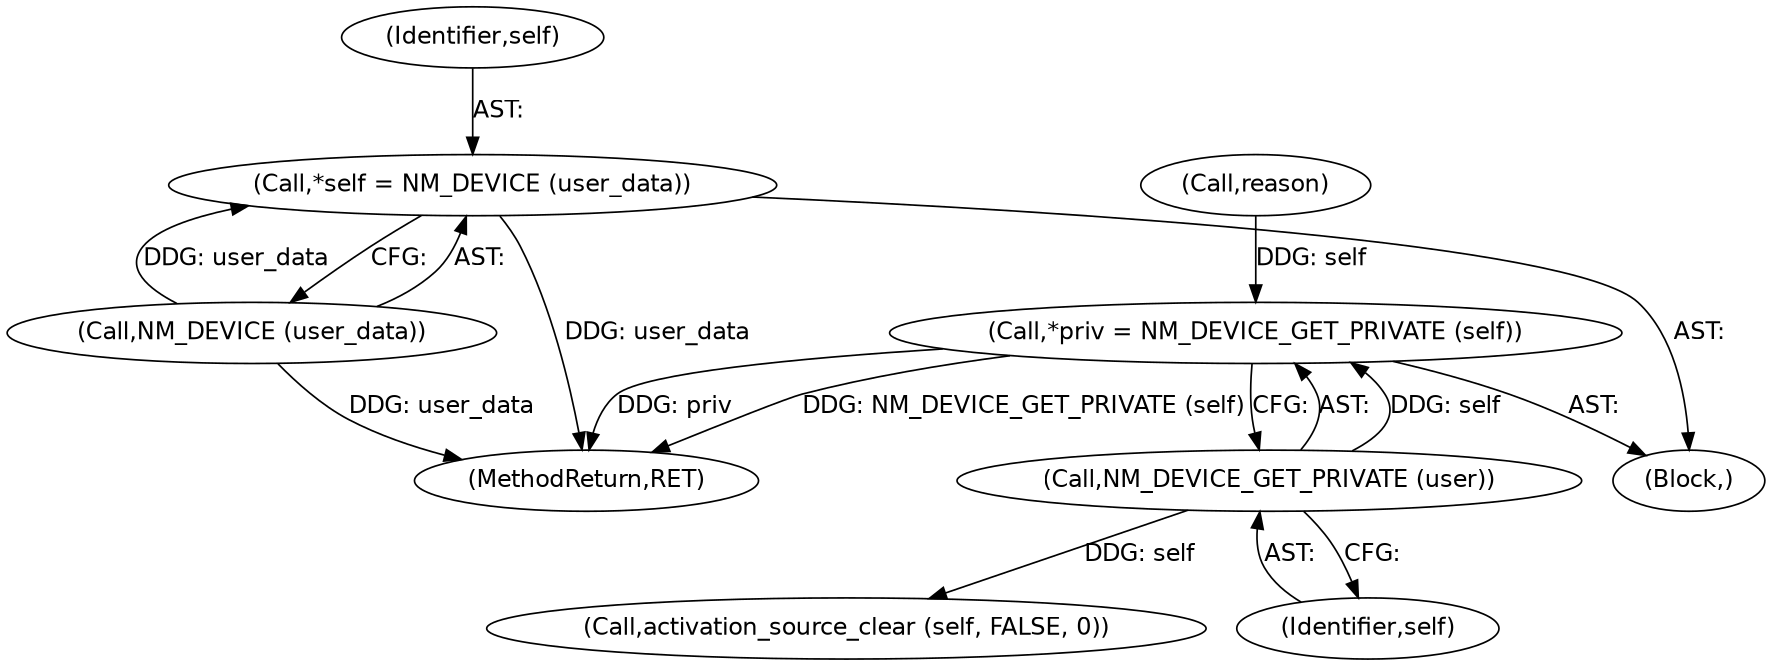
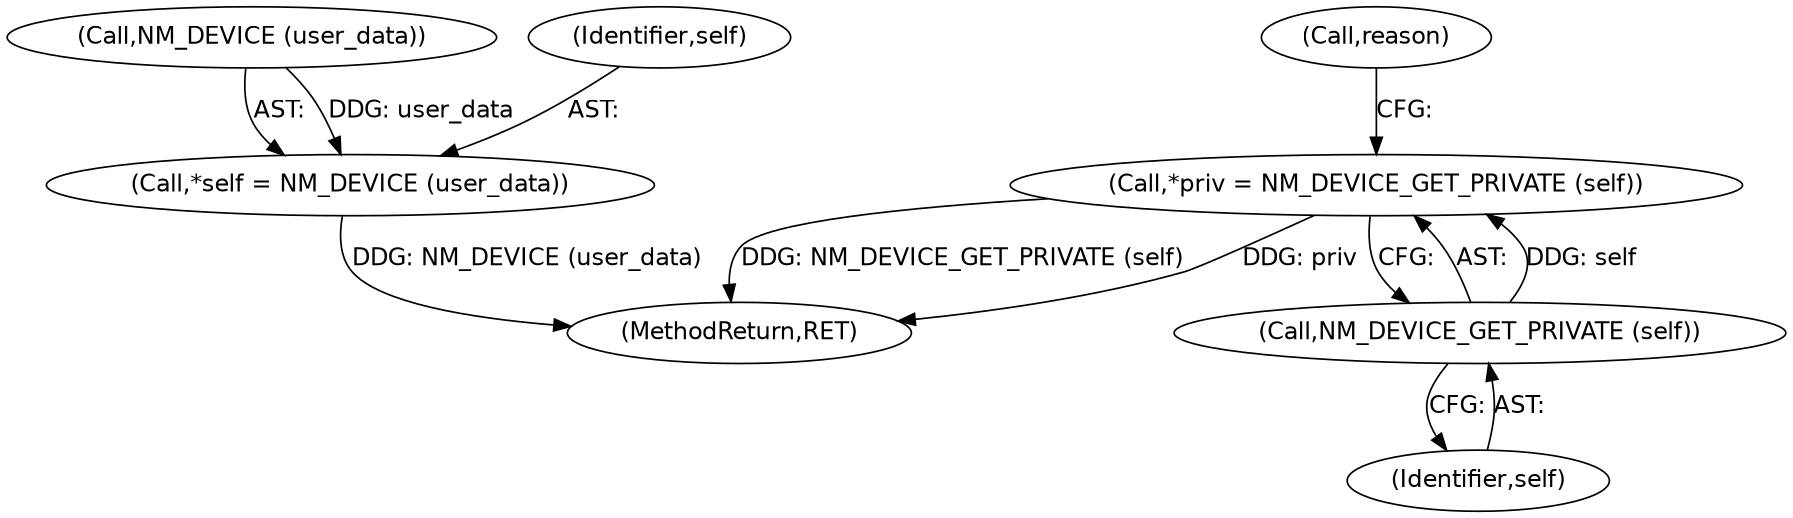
edge "(Call,*self = NM_DEVICE (user_data))" -> "(Call,NM_DEVICE (user_data))": removed, label "CFG:"
edge "(Call,reason)" -> "(Call,*priv = NM_DEVICE_GET_PRIVATE (self))": label "DDG: self" -> "CFG: "
edge "(Call,*self = NM_DEVICE (user_data))" -> "(MethodReturn,RET)": label "DDG: user_data" -> "DDG: NM_DEVICE (user_data)"
edge "(Call,NM_DEVICE (user_data))" -> "(MethodReturn,RET)": removed, label "DDG: user_data"
node "(Call,NM_DEVICE_GET_PRIVATE (user))": label "(Call,NM_DEVICE_GET_PRIVATE (user))" -> "(Call,NM_DEVICE_GET_PRIVATE (self))"
node "(Block,)": removed
node "(Call,activation_source_clear (self, FALSE, 0))": removed
